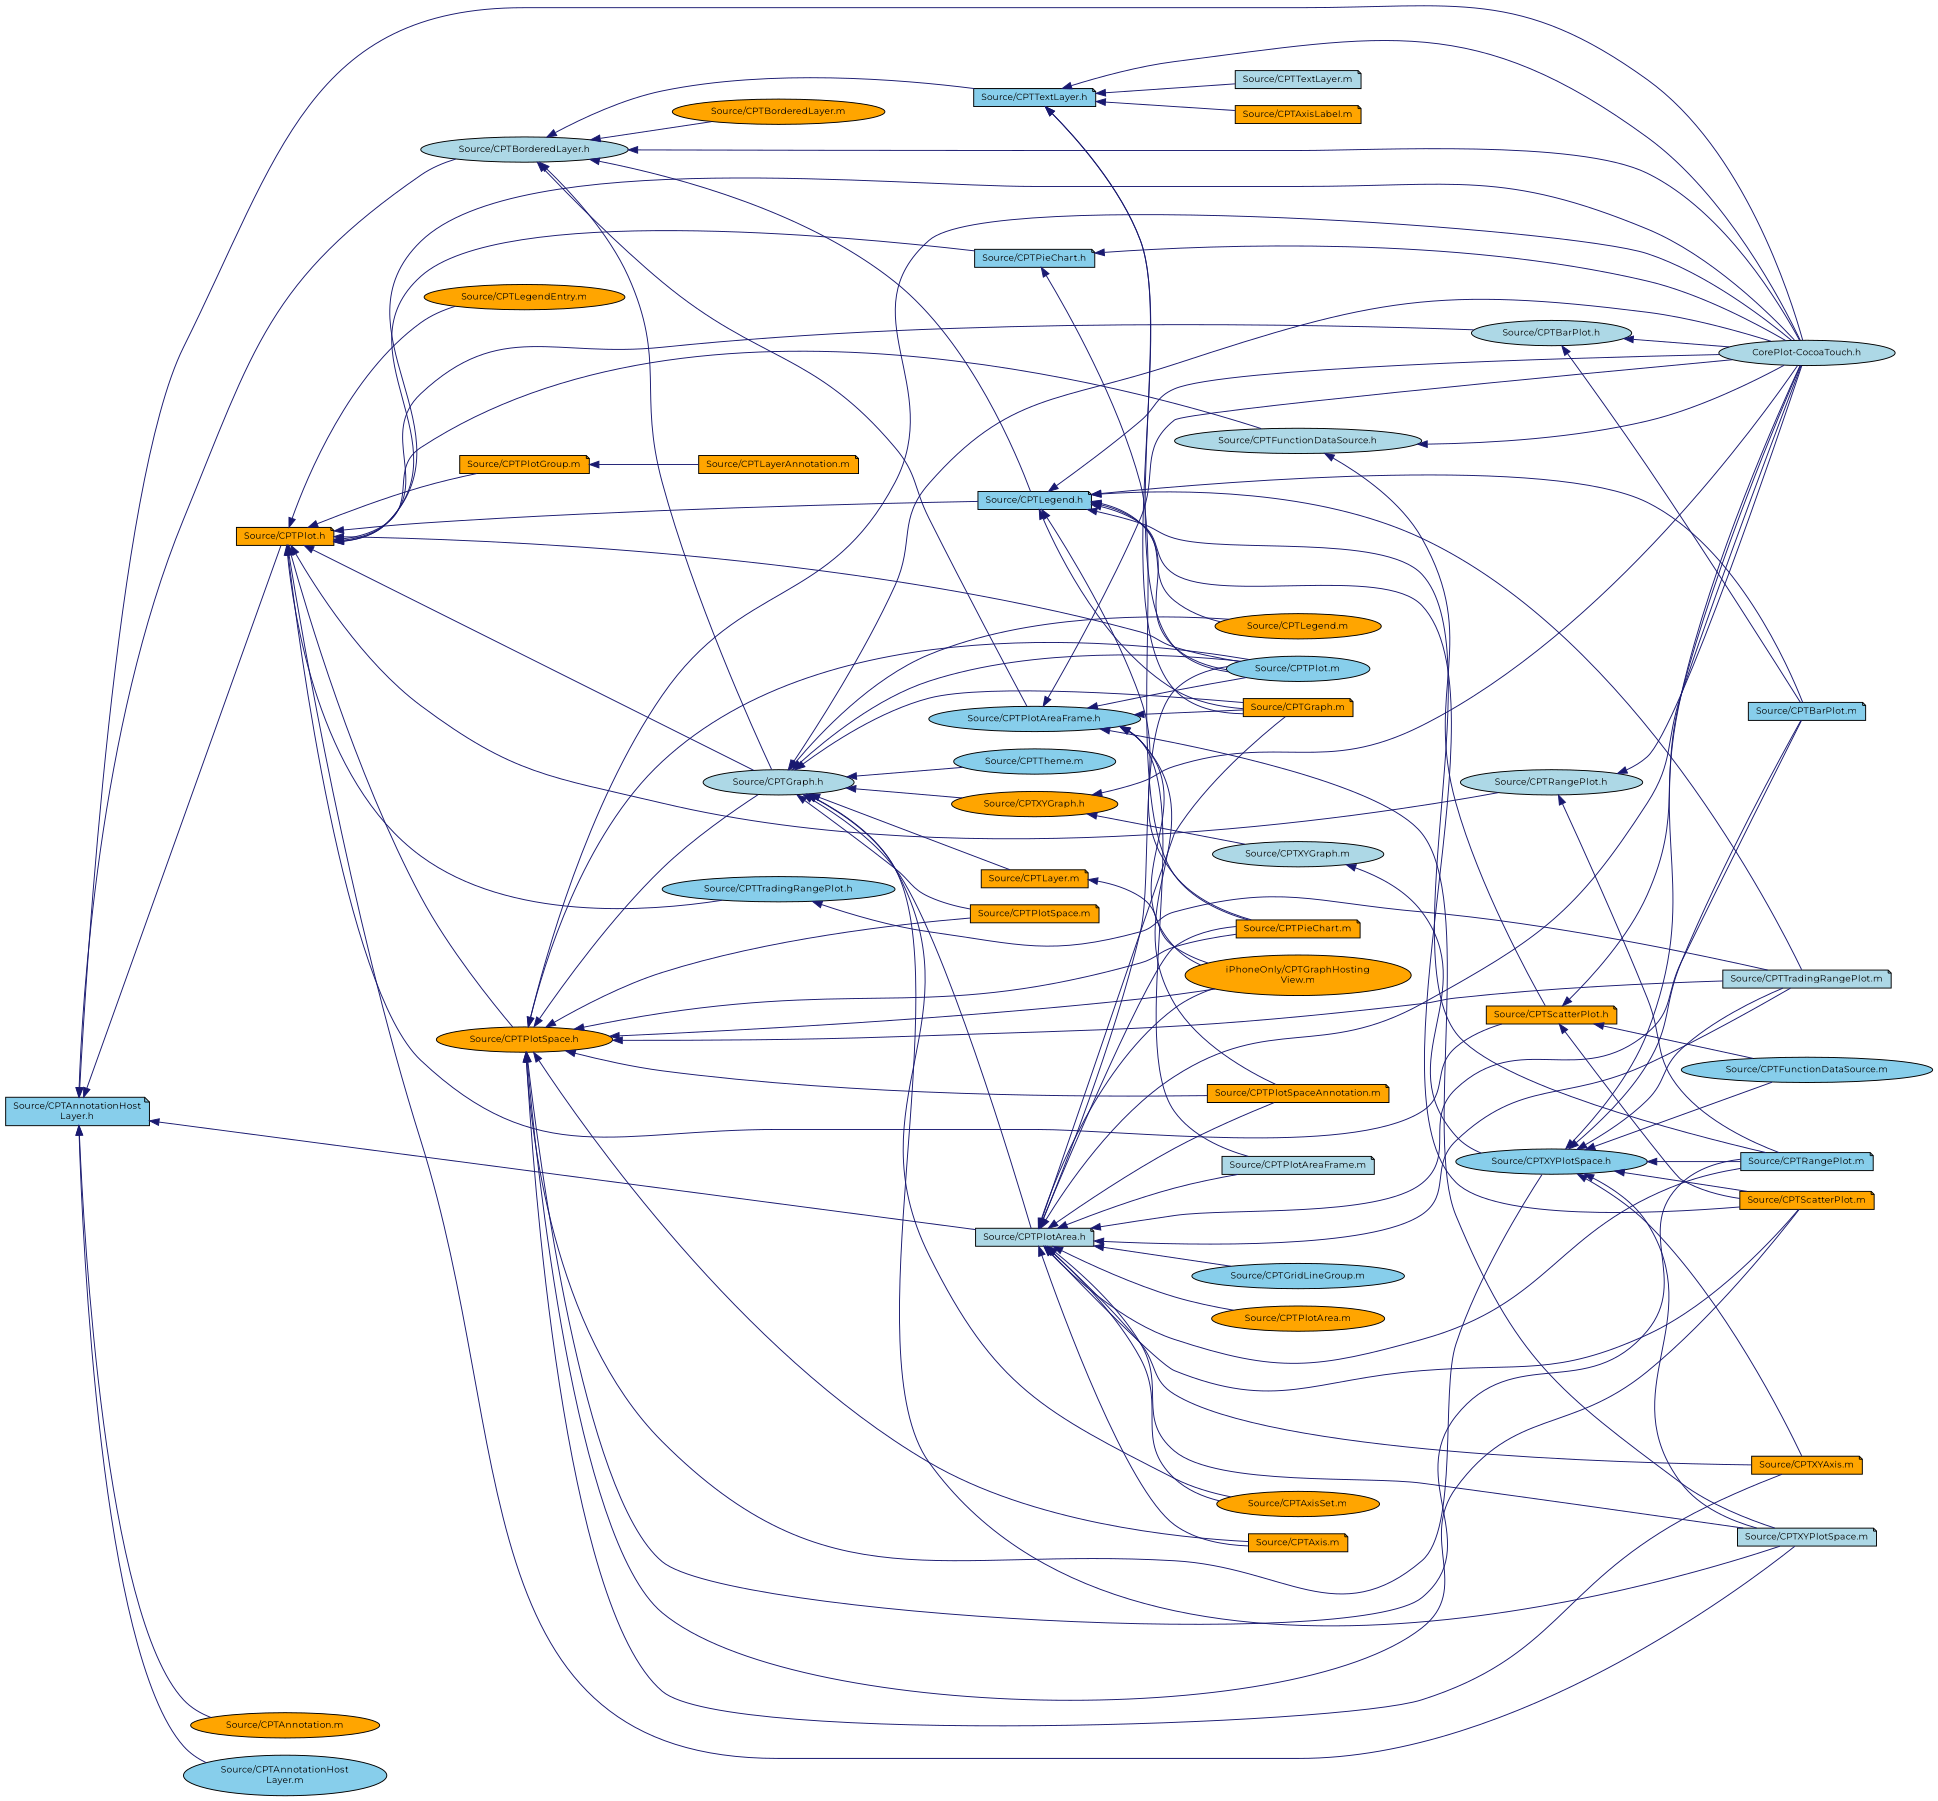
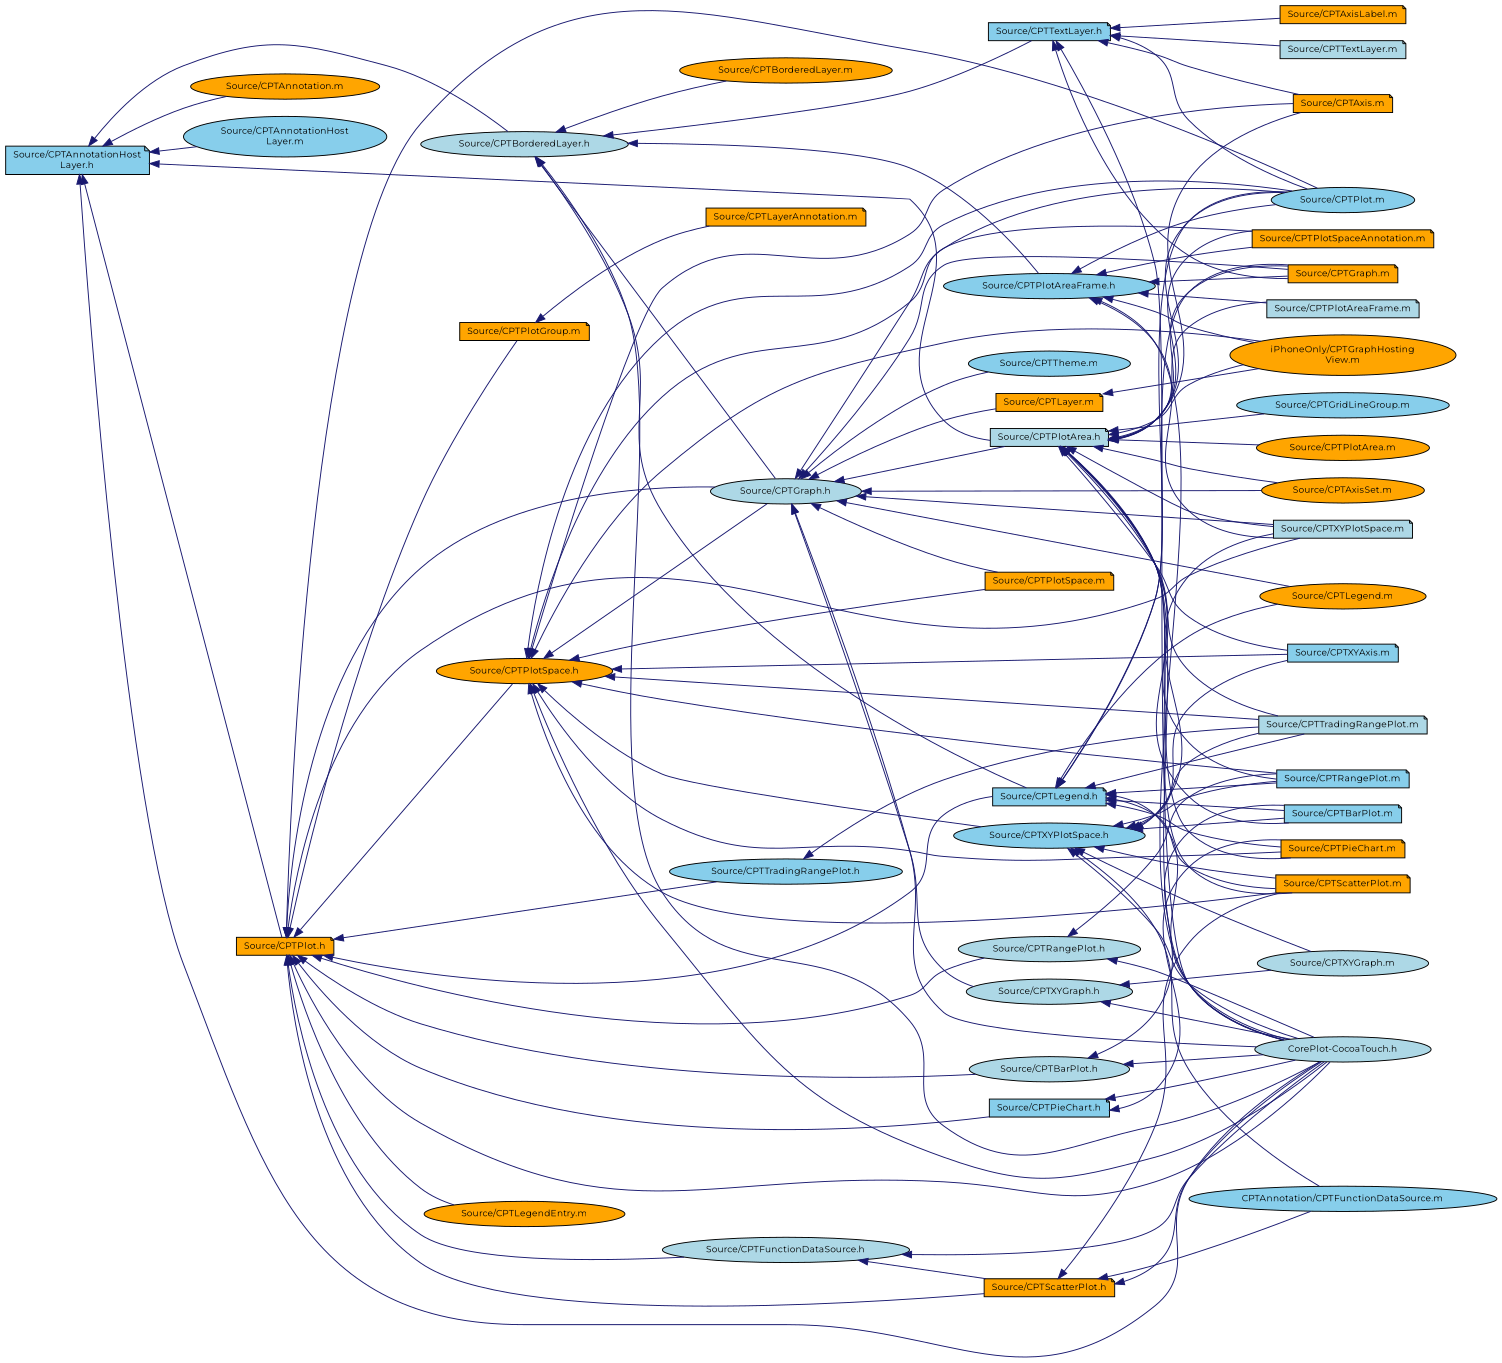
edge "Source/CPTAxis.m" -> "Source/CPTTextLayer.h": added
node "Source/CPTXYGraph.h": fillcolor orange -> lightblue
edge "Source/CPTXYPlotSpace.h" -> "Source/CPTXYGraph.m": reversed
node "Source/CPTFunctionDataSource.m": label "Source/CPTFunctionDataSource.m" -> "CPTAnnotation/CPTFunctionDataSource.m"
node "Source/CPTXYAxis.m": fillcolor orange -> skyblue
